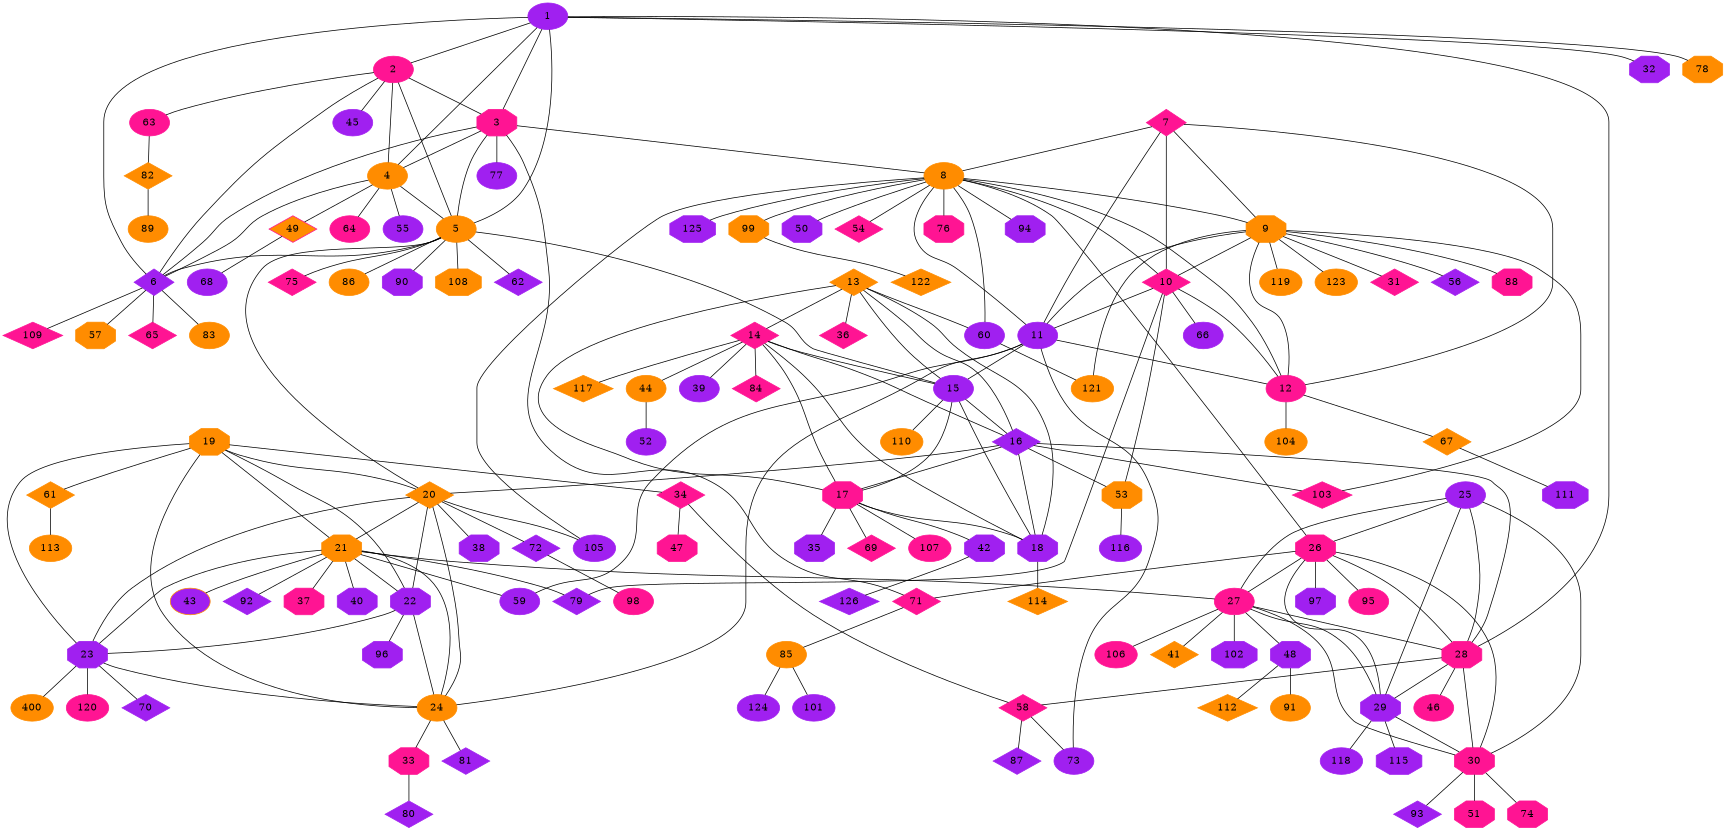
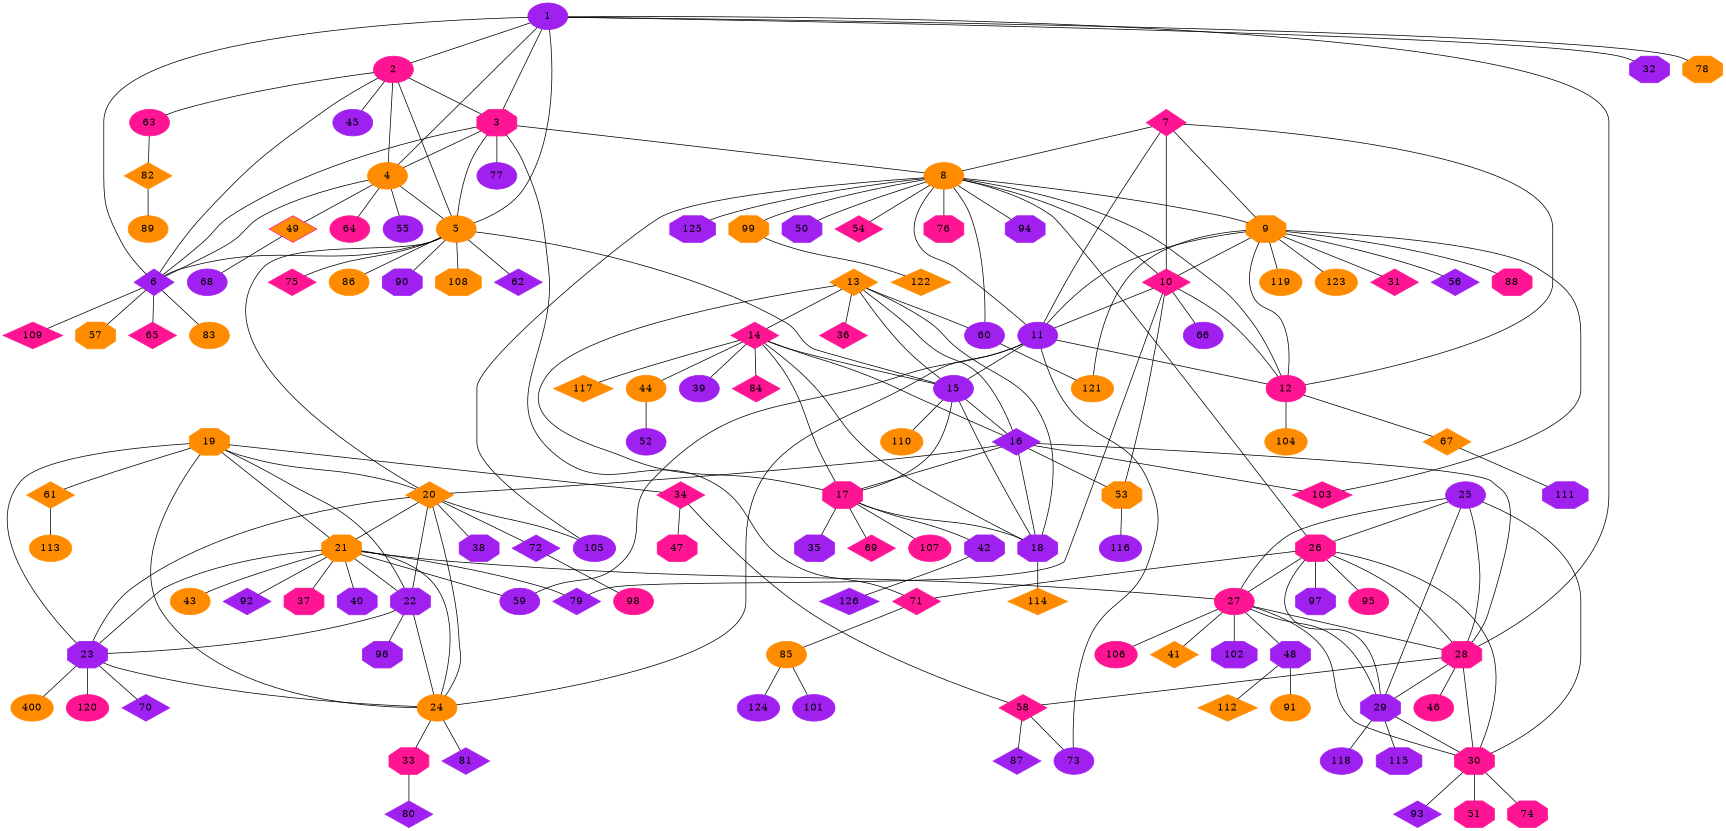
node "43": fillcolor purple -> darkorange
